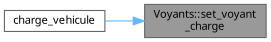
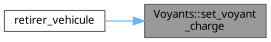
node "charge_vehicule": label "charge_vehicule" -> "retirer_vehicule"
